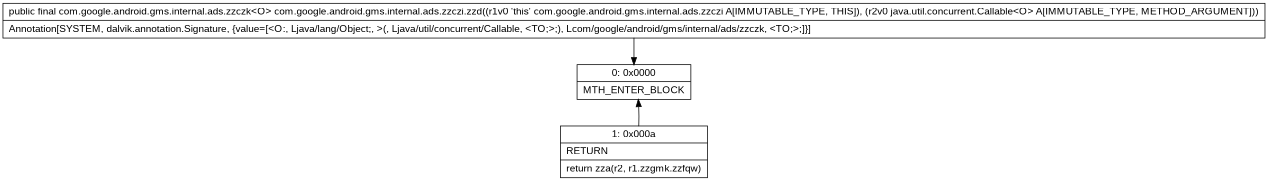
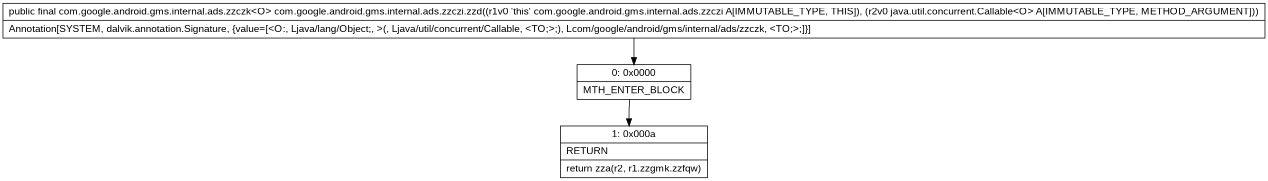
edge "1: 0x000a" -> "0: 0x0000": reversed
